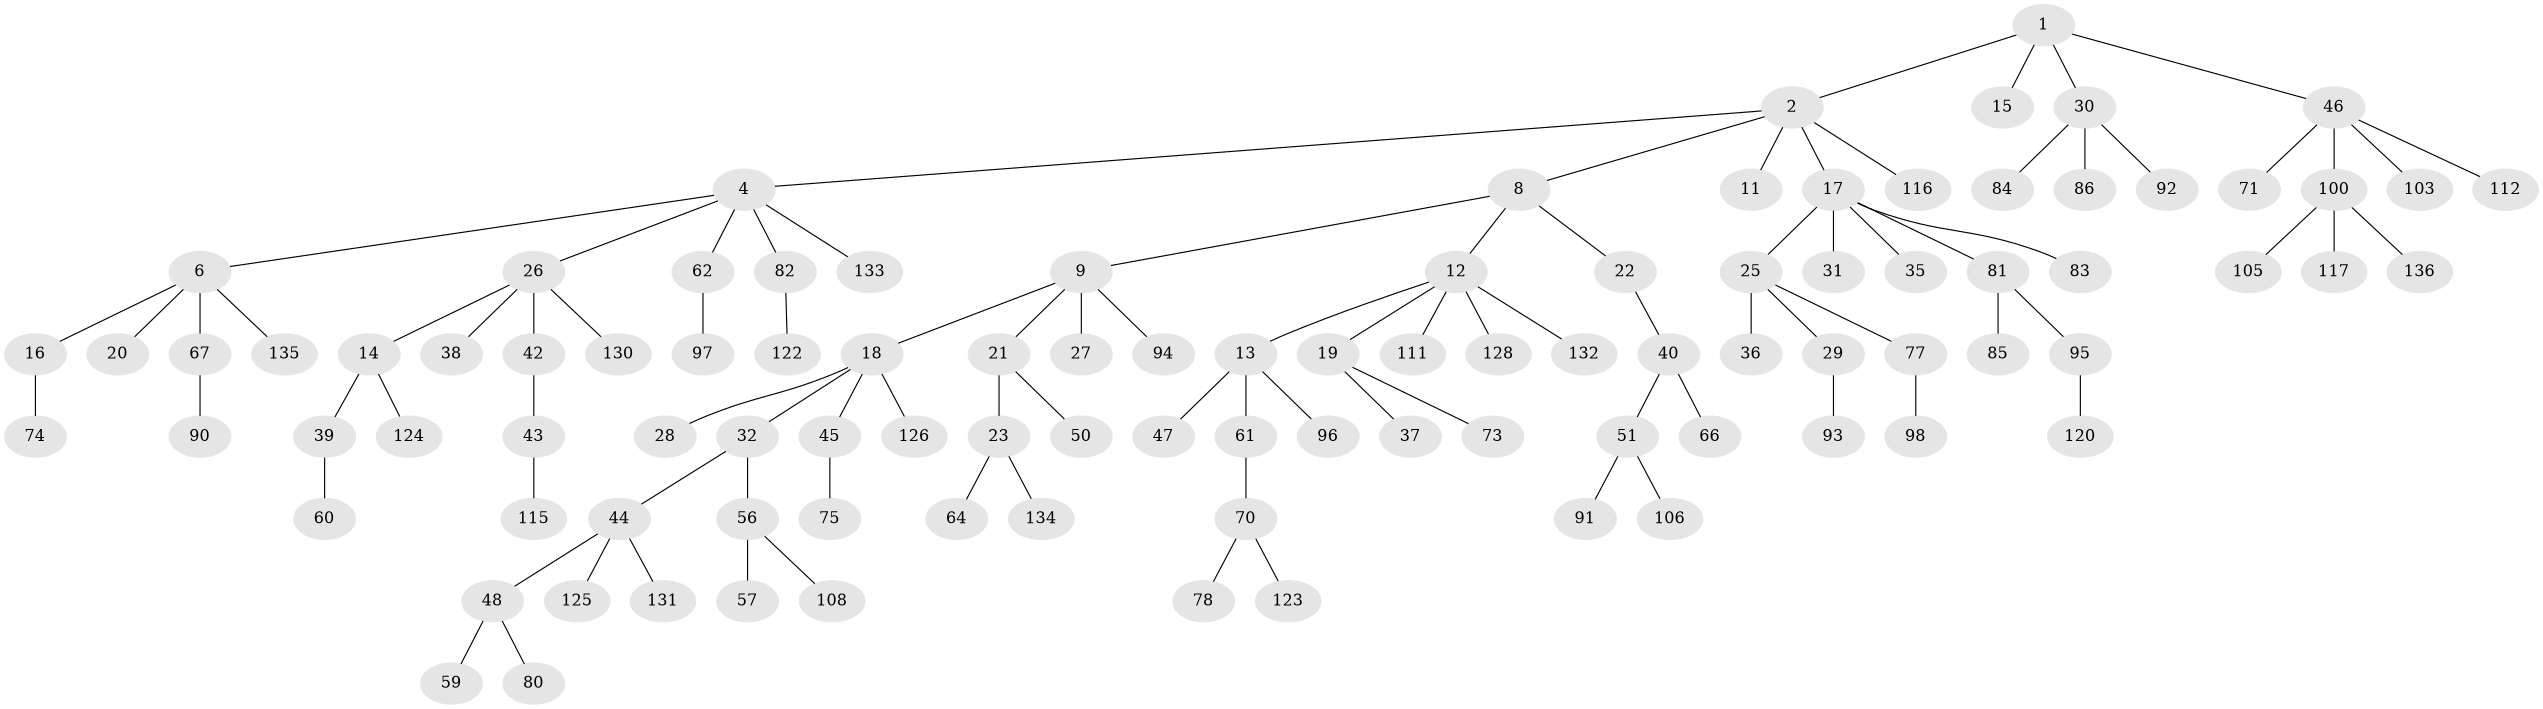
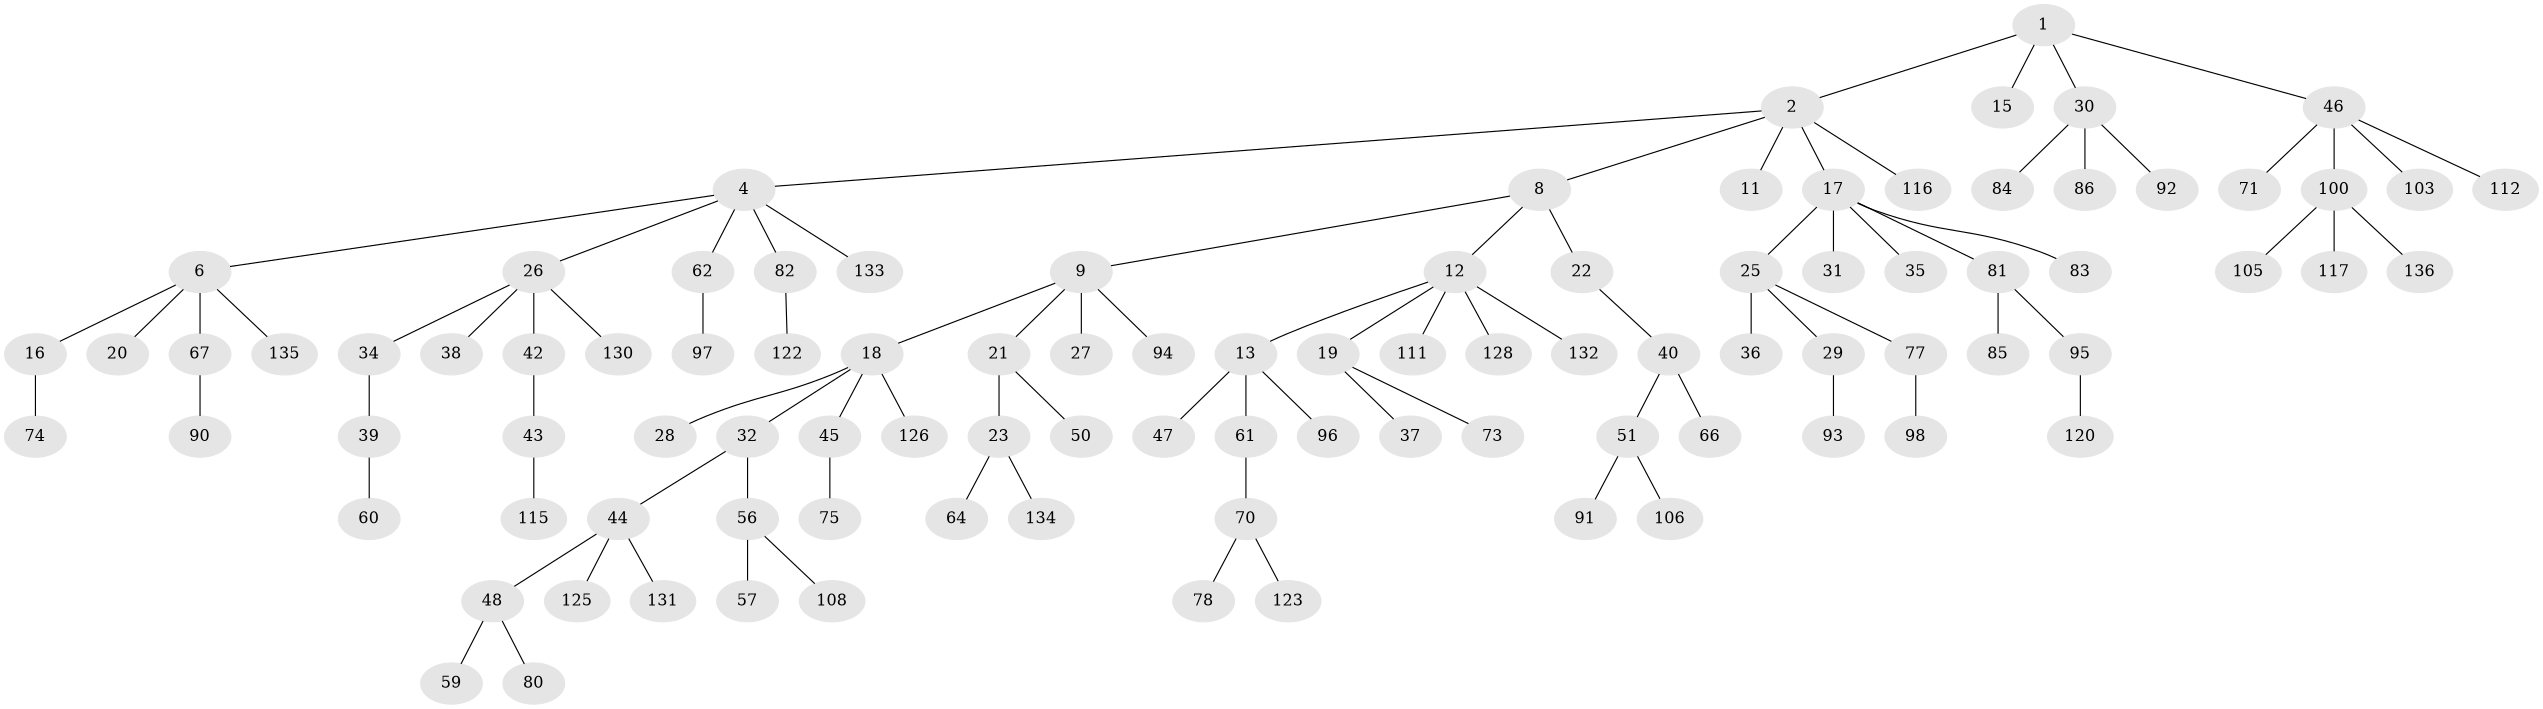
node "14": label "14" -> "34"
node "124": removed
